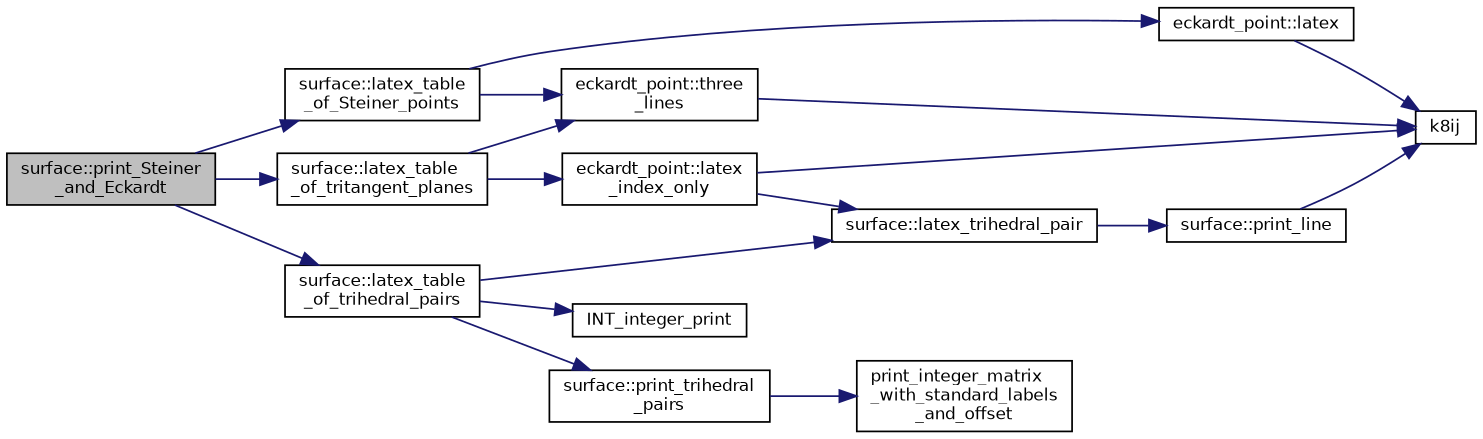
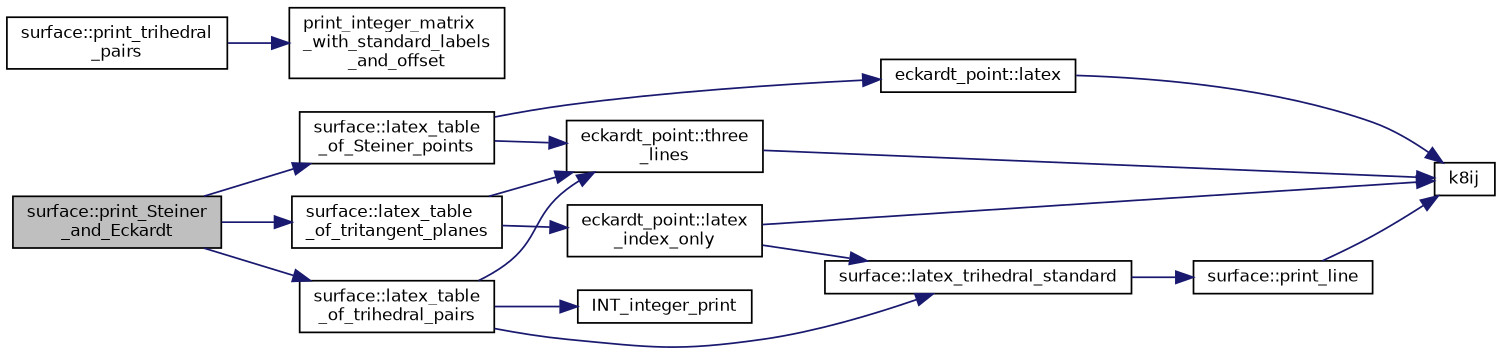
node "surface::latex_trihedral_pair": label "surface::latex_trihedral_pair" -> "surface::latex_trihedral_standard"
edge "surface::latex_table _of_trihedral_pairs" -> "surface::print_trihedral _pairs": now "surface::latex_table _of_trihedral_pairs" -> "eckardt_point::three _lines"
